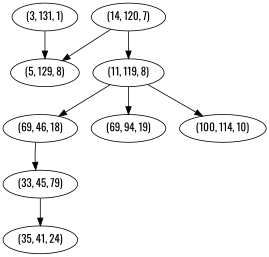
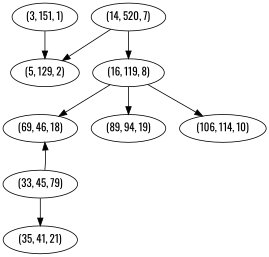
node "(3, 131, 1)": label "(3, 131, 1)" -> "(3, 151, 1)"
node "(14, 120, 7)": label "(14, 120, 7)" -> "(14, 520, 7)"
node "(5, 129, 8)": label "(5, 129, 8)" -> "(5, 129, 2)"
node "(11, 119, 8)": label "(11, 119, 8)" -> "(16, 119, 8)"
node "(69, 94, 19)": label "(69, 94, 19)" -> "(89, 94, 19)"
node "(100, 114, 10)": label "(100, 114, 10)" -> "(106, 114, 10)"
edge "(69, 46, 18)" -> "(33, 45, 79)": reversed
node "(35, 41, 24)": label "(35, 41, 24)" -> "(35, 41, 21)"
